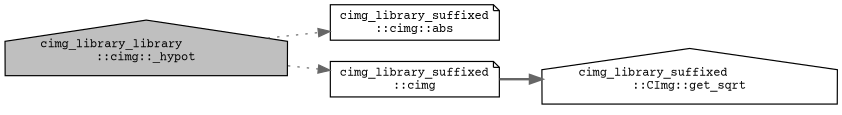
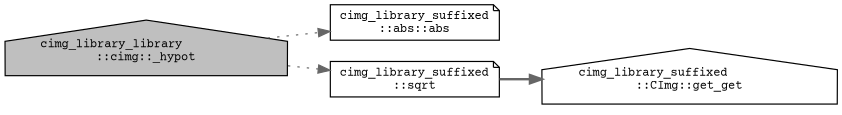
node "cimg_library_suffixed ::cimg::abs": label "cimg_library_suffixed ::cimg::abs" -> "cimg_library_suffixed ::abs::abs"
node "cimg_library_suffixed ::cimg": label "cimg_library_suffixed ::cimg" -> "cimg_library_suffixed ::sqrt"
node "cimg_library_suffixed ::CImg::get_sqrt": label "cimg_library_suffixed ::CImg::get_sqrt" -> "cimg_library_suffixed ::CImg::get_get"
